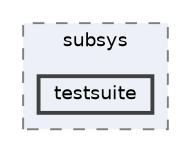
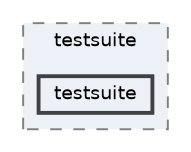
cluster "subsys": label "subsys" -> "testsuite"
